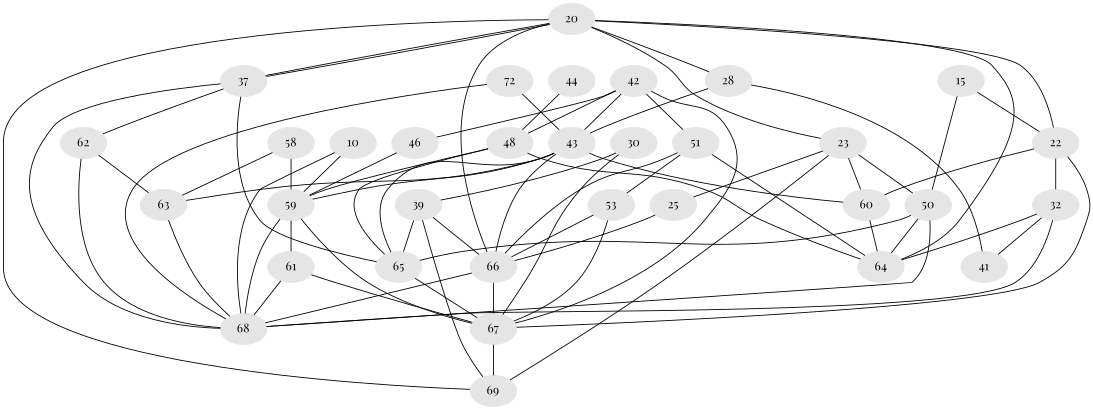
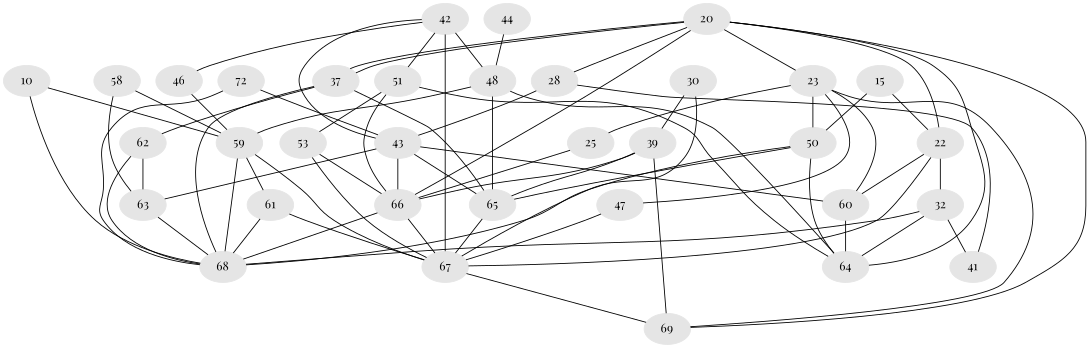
edge "43" -- "59": removed
node "47": added
